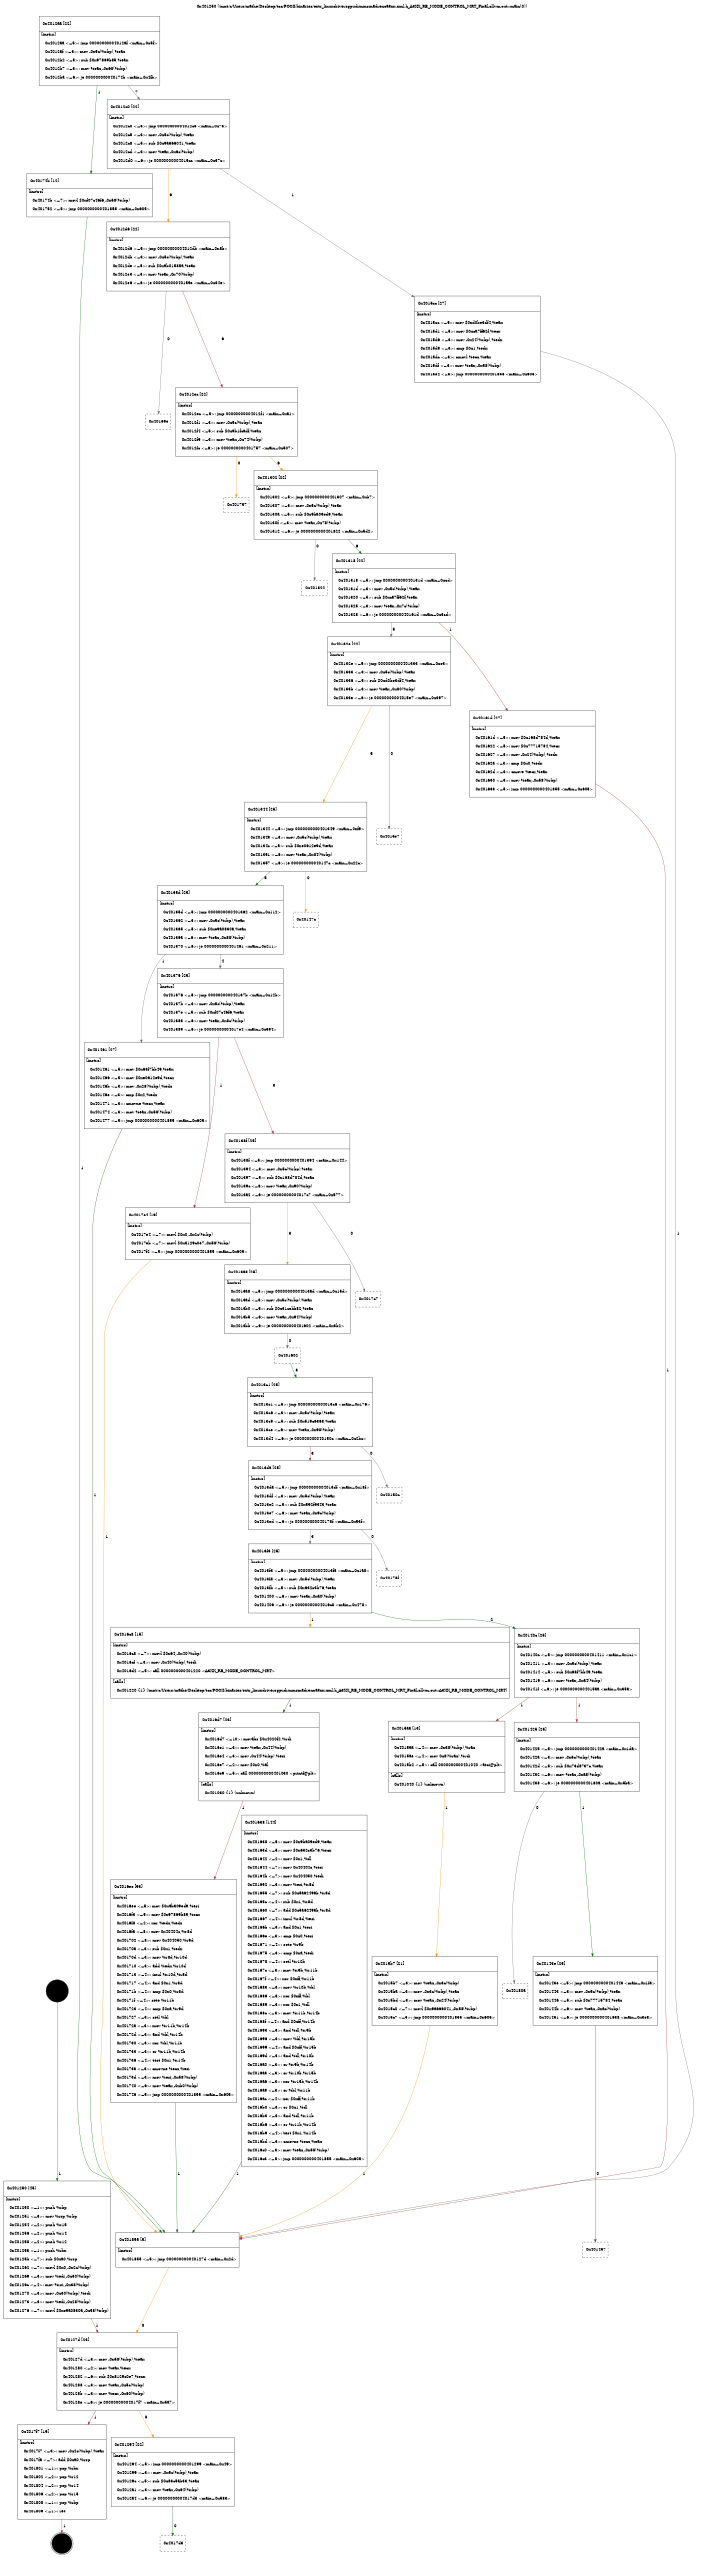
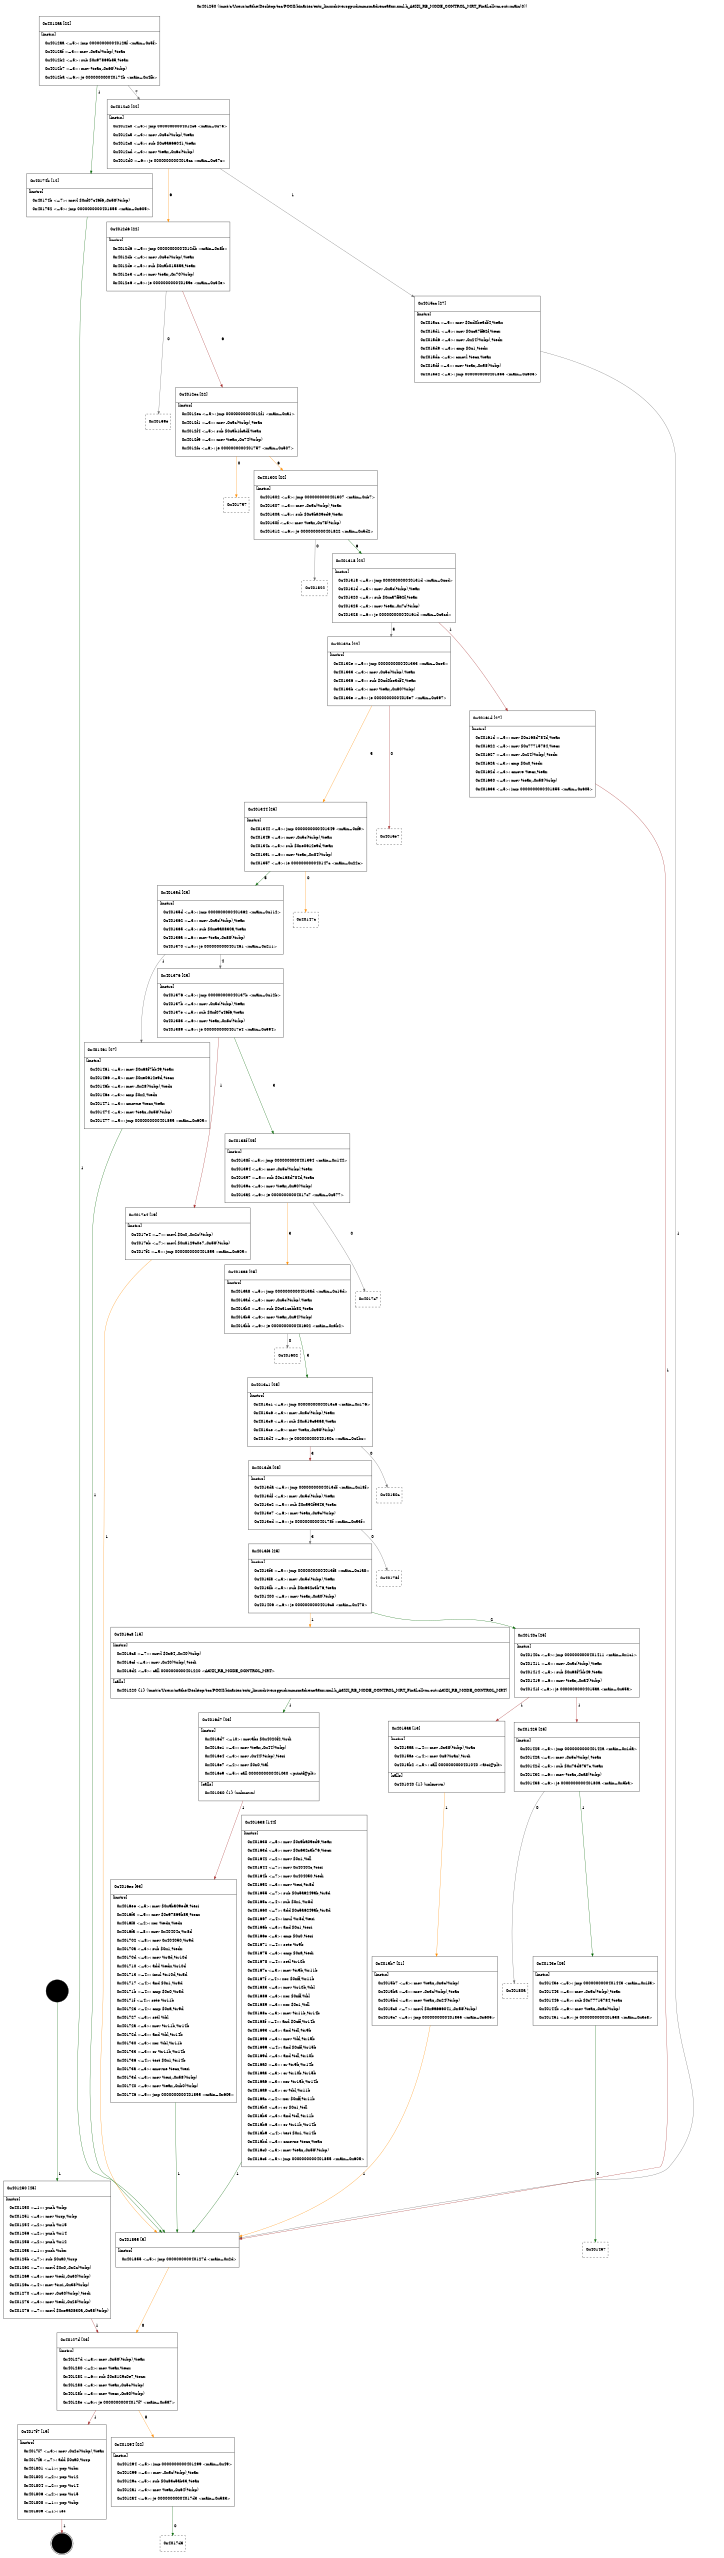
edge "0x401376 [25]" -> "0x40138f [25]": color brown -> darkgreen
edge "0x401602" -> "0x4013c1 [25]": now "0x4013a8 [25]" -> "0x4013c1 [25]"
